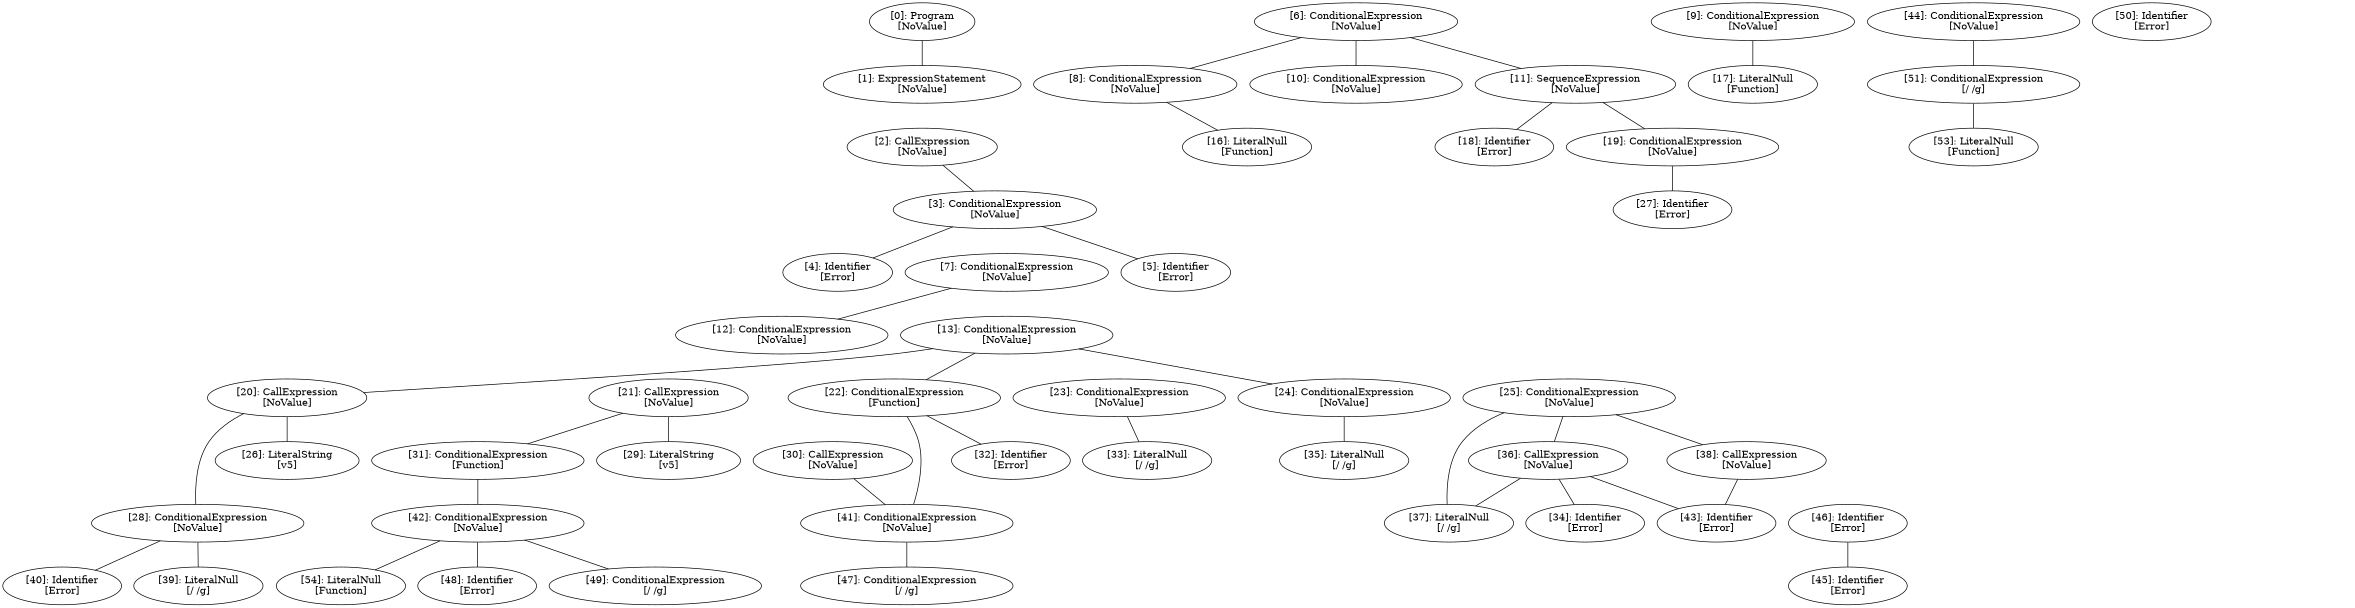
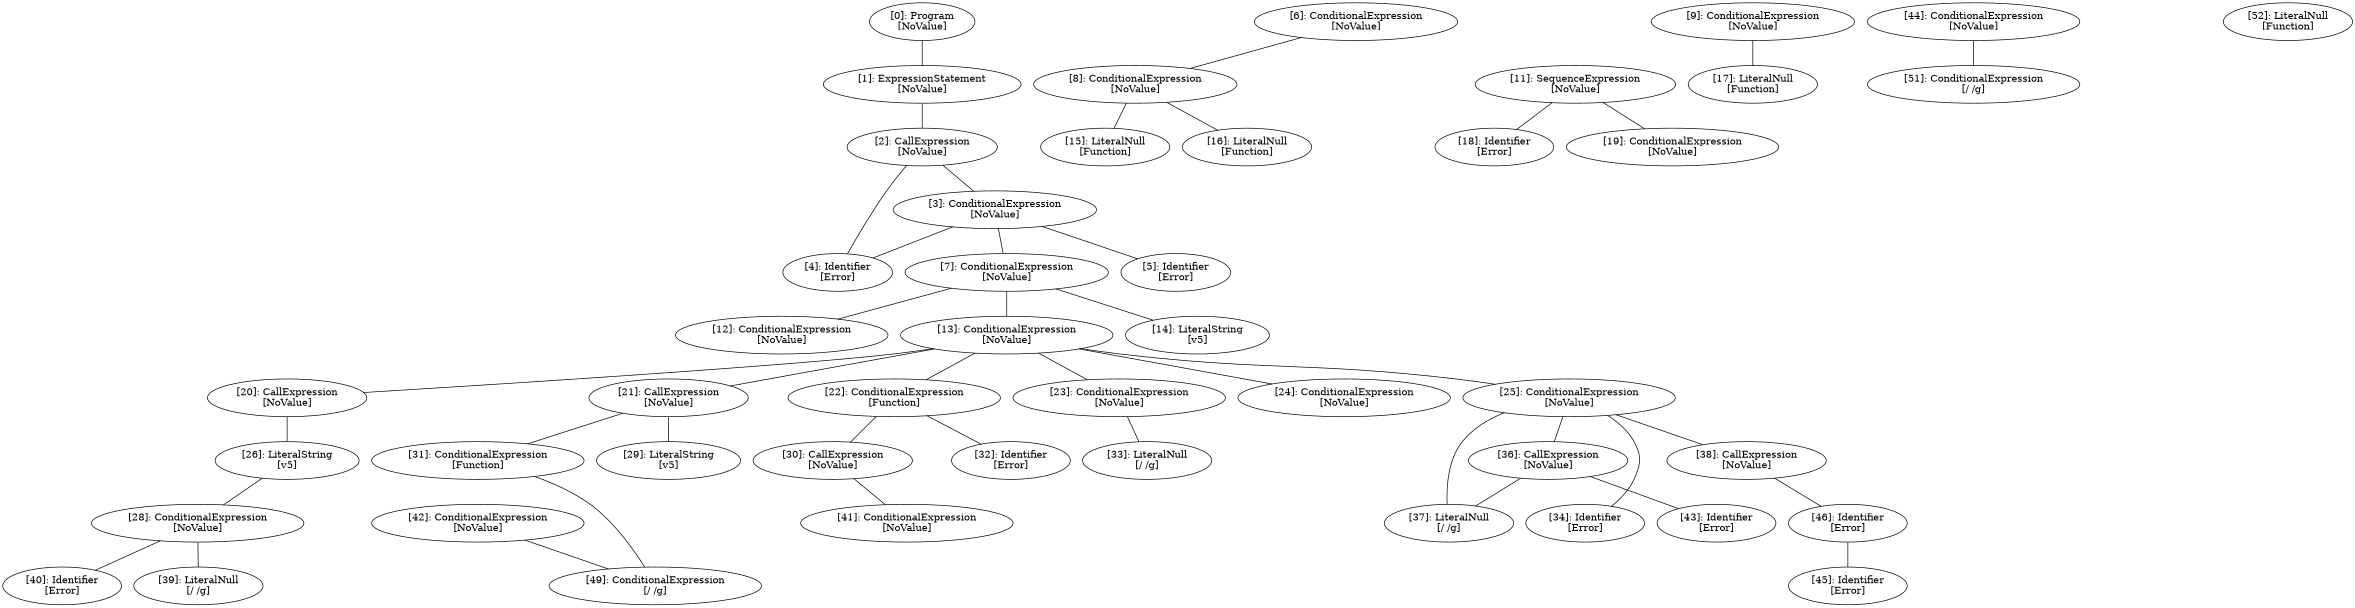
node "[50]: Identifier [Error]": removed
node "[52]: LiteralNull [Function]": added
edge "[6]: ConditionalExpression [NoValue]" -- "[11]: SequenceExpression [NoValue]": removed
node "[10]: ConditionalExpression [NoValue]": removed
edge "[1]: ExpressionStatement [NoValue]" -- "[2]: CallExpression [NoValue]": added
node "[15]: LiteralNull [Function]": added
node "[53]: LiteralNull [Function]": removed
edge "[2]: CallExpression [NoValue]" -- "[4]: Identifier [Error]": added
node "[27]: Identifier [Error]": removed
edge "[3]: ConditionalExpression [NoValue]" -- "[7]: ConditionalExpression [NoValue]": added
edge "[7]: ConditionalExpression [NoValue]" -- "[13]: ConditionalExpression [NoValue]": added
node "[14]: LiteralString [v5]": added
edge "[13]: ConditionalExpression [NoValue]" -- "[23]: ConditionalExpression [NoValue]": added
edge "[13]: ConditionalExpression [NoValue]" -- "[25]: ConditionalExpression [NoValue]": added
edge "[13]: ConditionalExpression [NoValue]" -- "[21]: CallExpression [NoValue]": added
edge "[20]: CallExpression [NoValue]" -- "[28]: ConditionalExpression [NoValue]": now "[26]: LiteralString [v5]" -- "[28]: ConditionalExpression [NoValue]"
edge "[22]: ConditionalExpression [Function]" -- "[41]: ConditionalExpression [NoValue]": now "[22]: ConditionalExpression [Function]" -- "[30]: CallExpression [NoValue]"
node "[35]: LiteralNull [/ /g]": removed
edge "[31]: ConditionalExpression [Function]" -- "[42]: ConditionalExpression [NoValue]": now "[31]: ConditionalExpression [Function]" -- "[49]: ConditionalExpression [/ /g]"
edge "[36]: CallExpression [NoValue]" -- "[34]: Identifier [Error]": now "[25]: ConditionalExpression [NoValue]" -- "[34]: Identifier [Error]"
edge "[38]: CallExpression [NoValue]" -- "[43]: Identifier [Error]": now "[38]: CallExpression [NoValue]" -- "[46]: Identifier [Error]"
node "[54]: LiteralNull [Function]": removed
node "[48]: Identifier [Error]": removed
node "[47]: ConditionalExpression [/ /g]": removed
